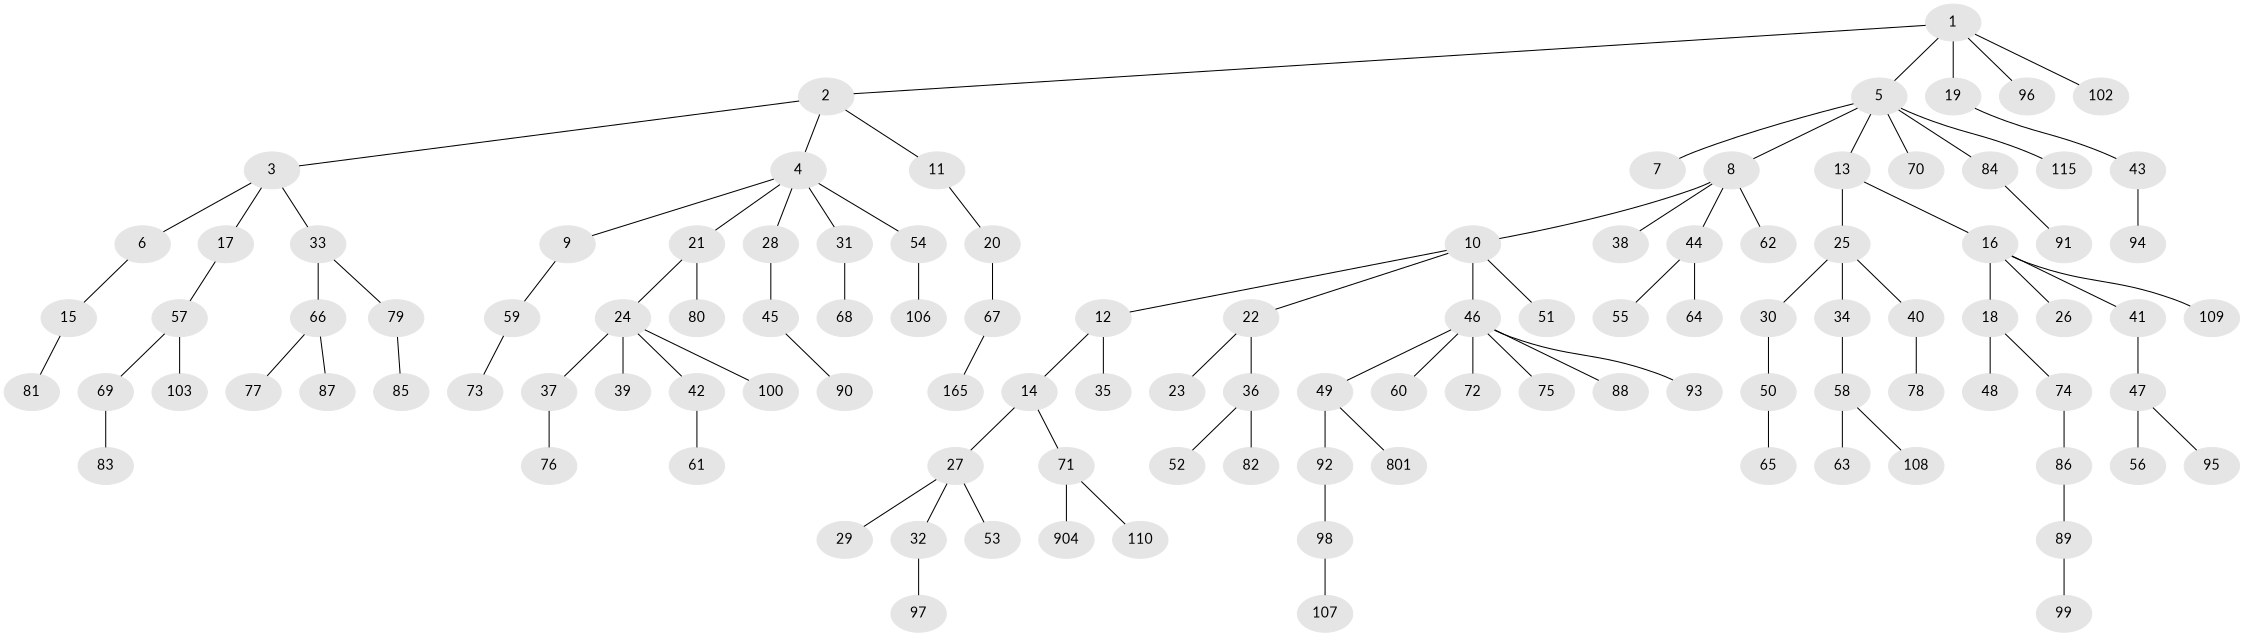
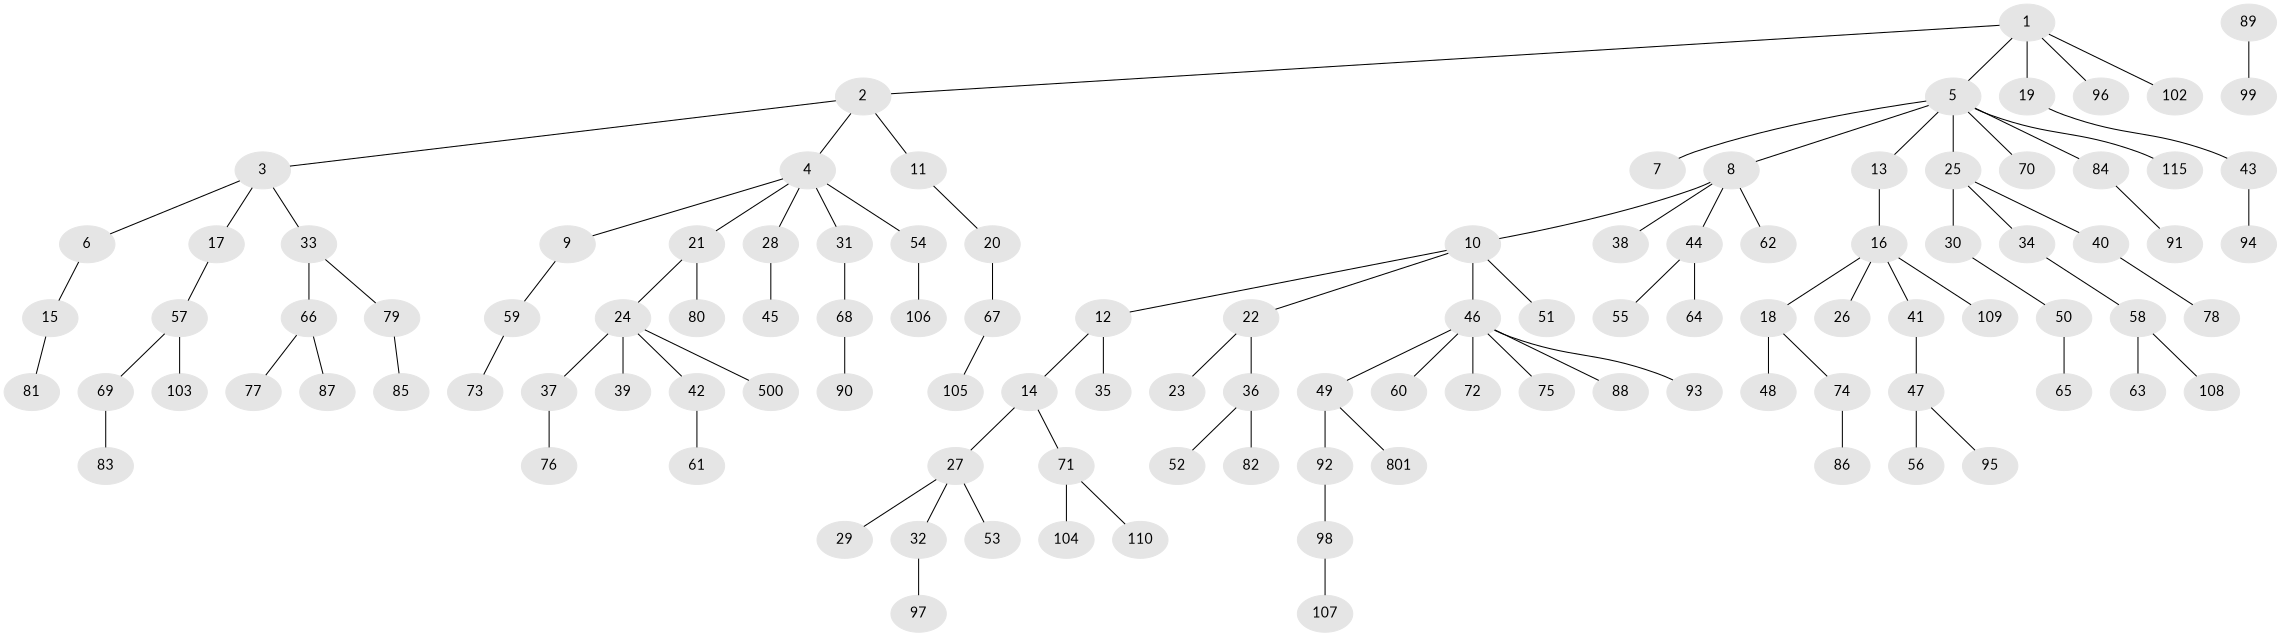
edge "13" -- "25": now "5" -- "25"
edge "45" -- "90": now "68" -- "90"
node "100": label "100" -> "500"
node "165": label "165" -> "105"
edge "86" -- "89": removed
node "904": label "904" -> "104"
